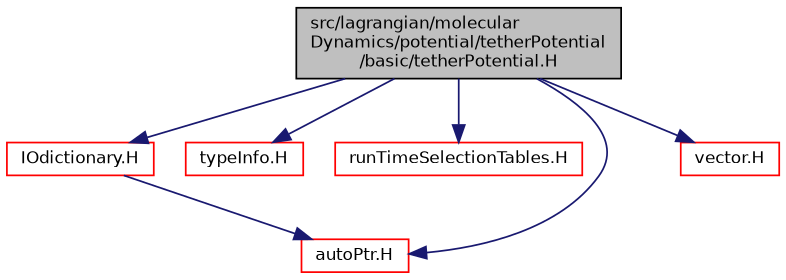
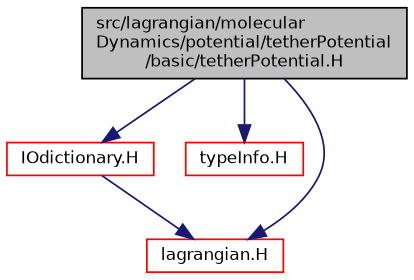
node "runTimeSelectionTables.H": removed
node "vector.H": removed
node "autoPtr.H": label "autoPtr.H" -> "lagrangian.H"
